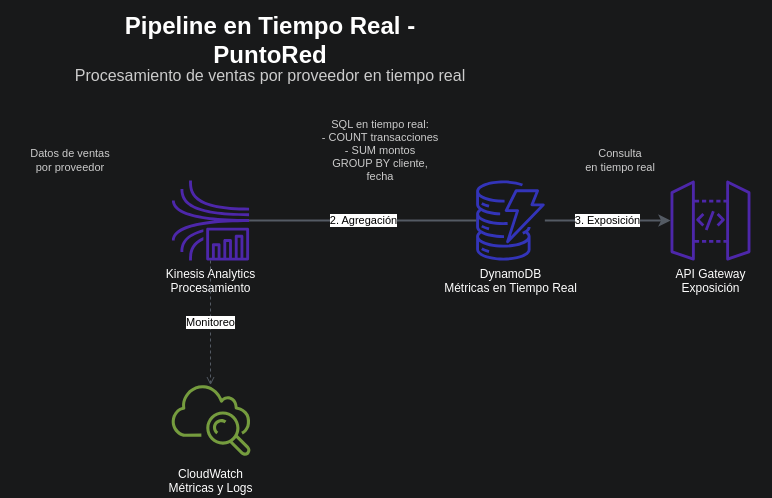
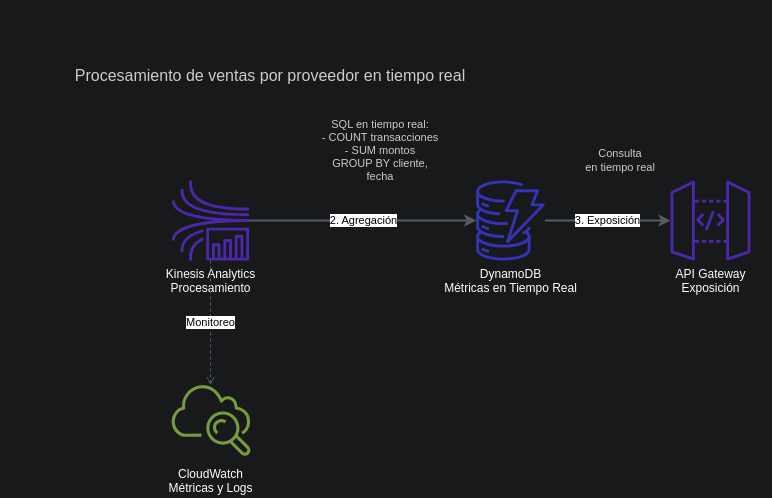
node "Pipeline en Tiempo Real - PuntoRed": removed
node "Datos de ventas por proveedor": removed
edge "Kinesis Analytics Procesamiento" -- "DynamoDB Métricas en Tiempo Real": arrowhead none -> classic
